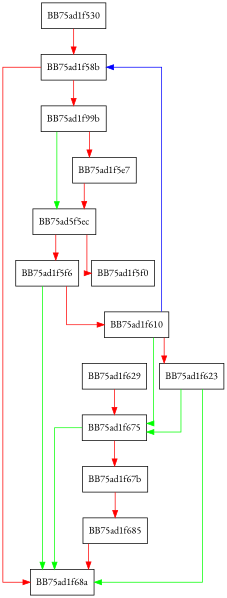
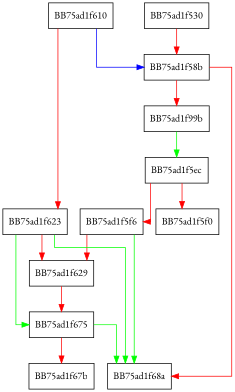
node "BB75ad1f5e7": removed
node "BB75ad5f5ec": label "BB75ad5f5ec" -> "BB75ad1f5ec"
edge "BB75ad1f623" -> "BB75ad1f629": added
edge "BB75ad1f5f6" -> "BB75ad1f610": now "BB75ad1f5f6" -> "BB75ad1f629"
edge "BB75ad1f610" -> "BB75ad1f675": removed
node "BB75ad1f685": removed
